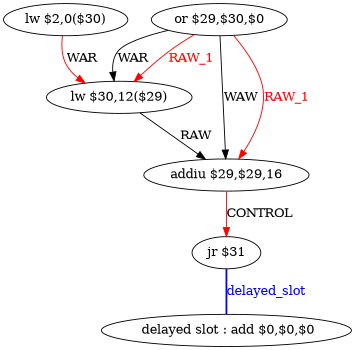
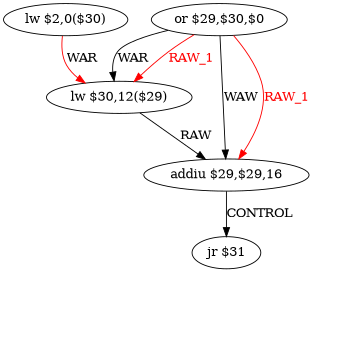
edge "addiu $29,$29,16" -> "jr $31": color red -> black
node "delayed slot : add $0,$0,$0": removed
